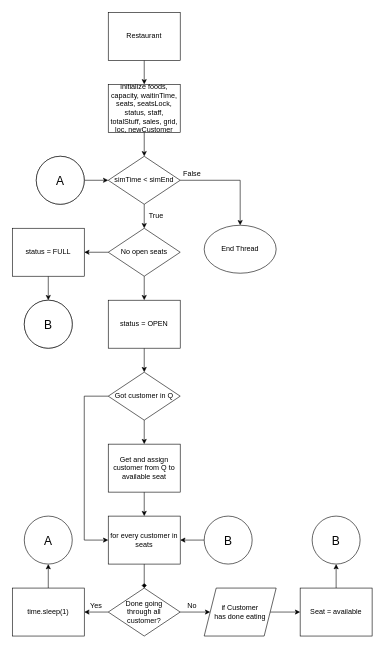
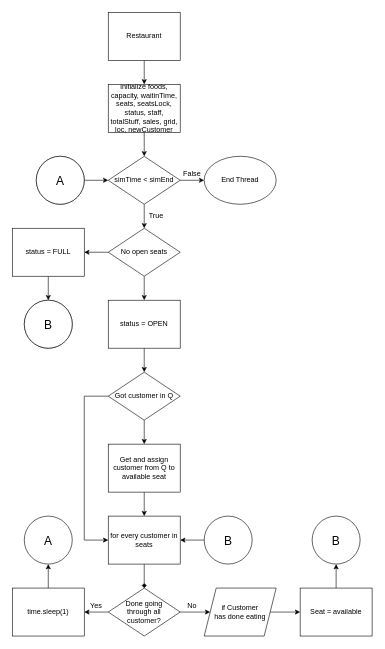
node "End Thread": moved (240, 249) -> (240, 180)
